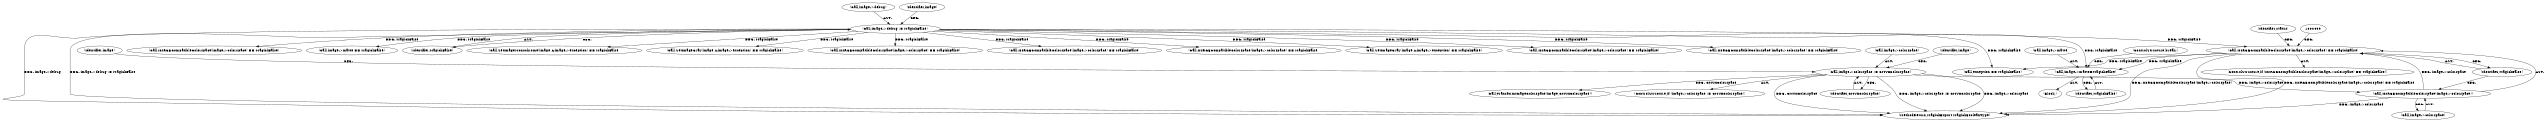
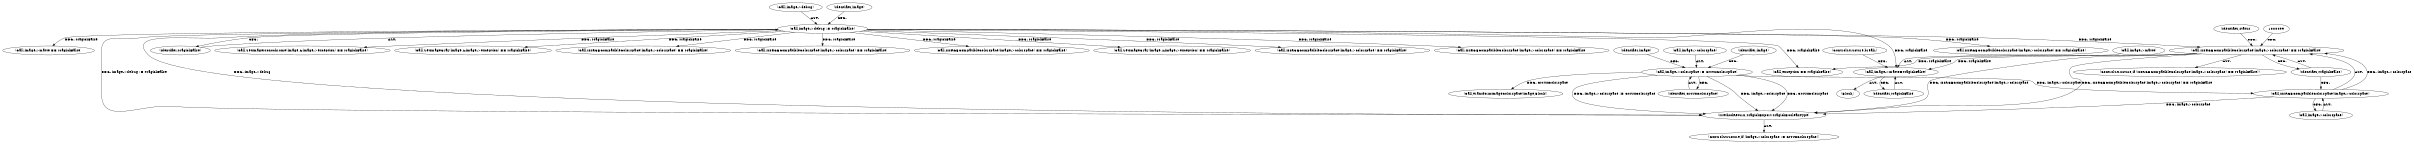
edge "(Call,image->colorspace != CMYKColorspace)" -> "(ControlStructure,if (image->colorspace != CMYKColorspace))": now "(MethodReturn,MagickExport MagickBooleanType)" -> "(ControlStructure,if (image->colorspace != CMYKColorspace))"
node "(Call,TransformImageColorspace(image,CMYKColorspace))": label "(Call,TransformImageColorspace(image,CMYKColorspace))" -> "(Call,TransformImageColorspace(image,Block))"
